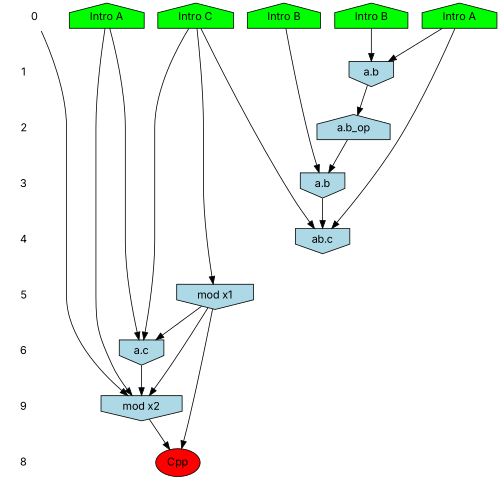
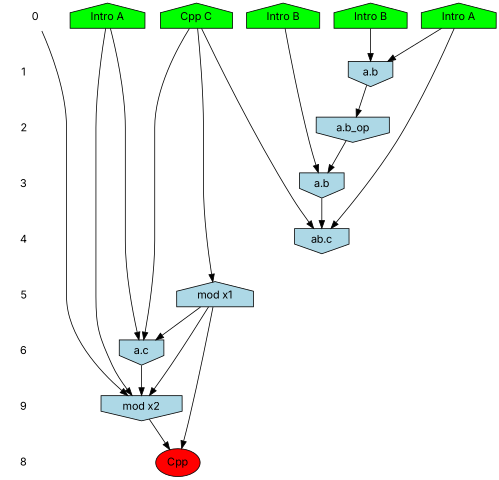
node "Intro C": label "Intro C" -> "Cpp C"
node "a.b_op": shape house -> invhouse
node "mod x1": shape invhouse -> house
